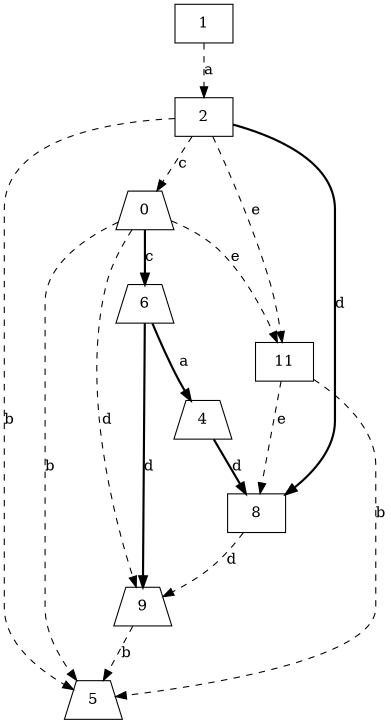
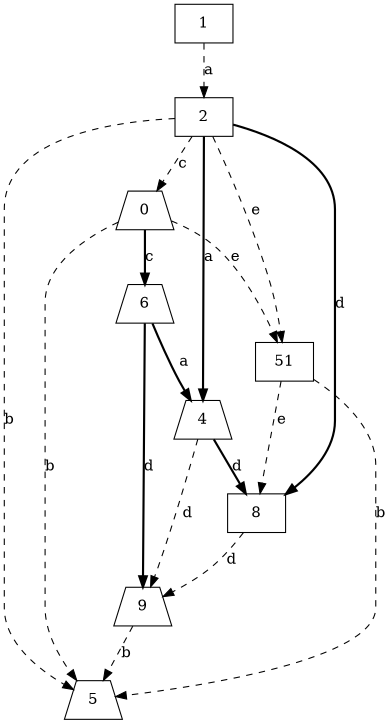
edge "2" -> "4": added, label "a"
node "11": label "11" -> "51"
edge "0" -> "9": now "4" -> "9"
